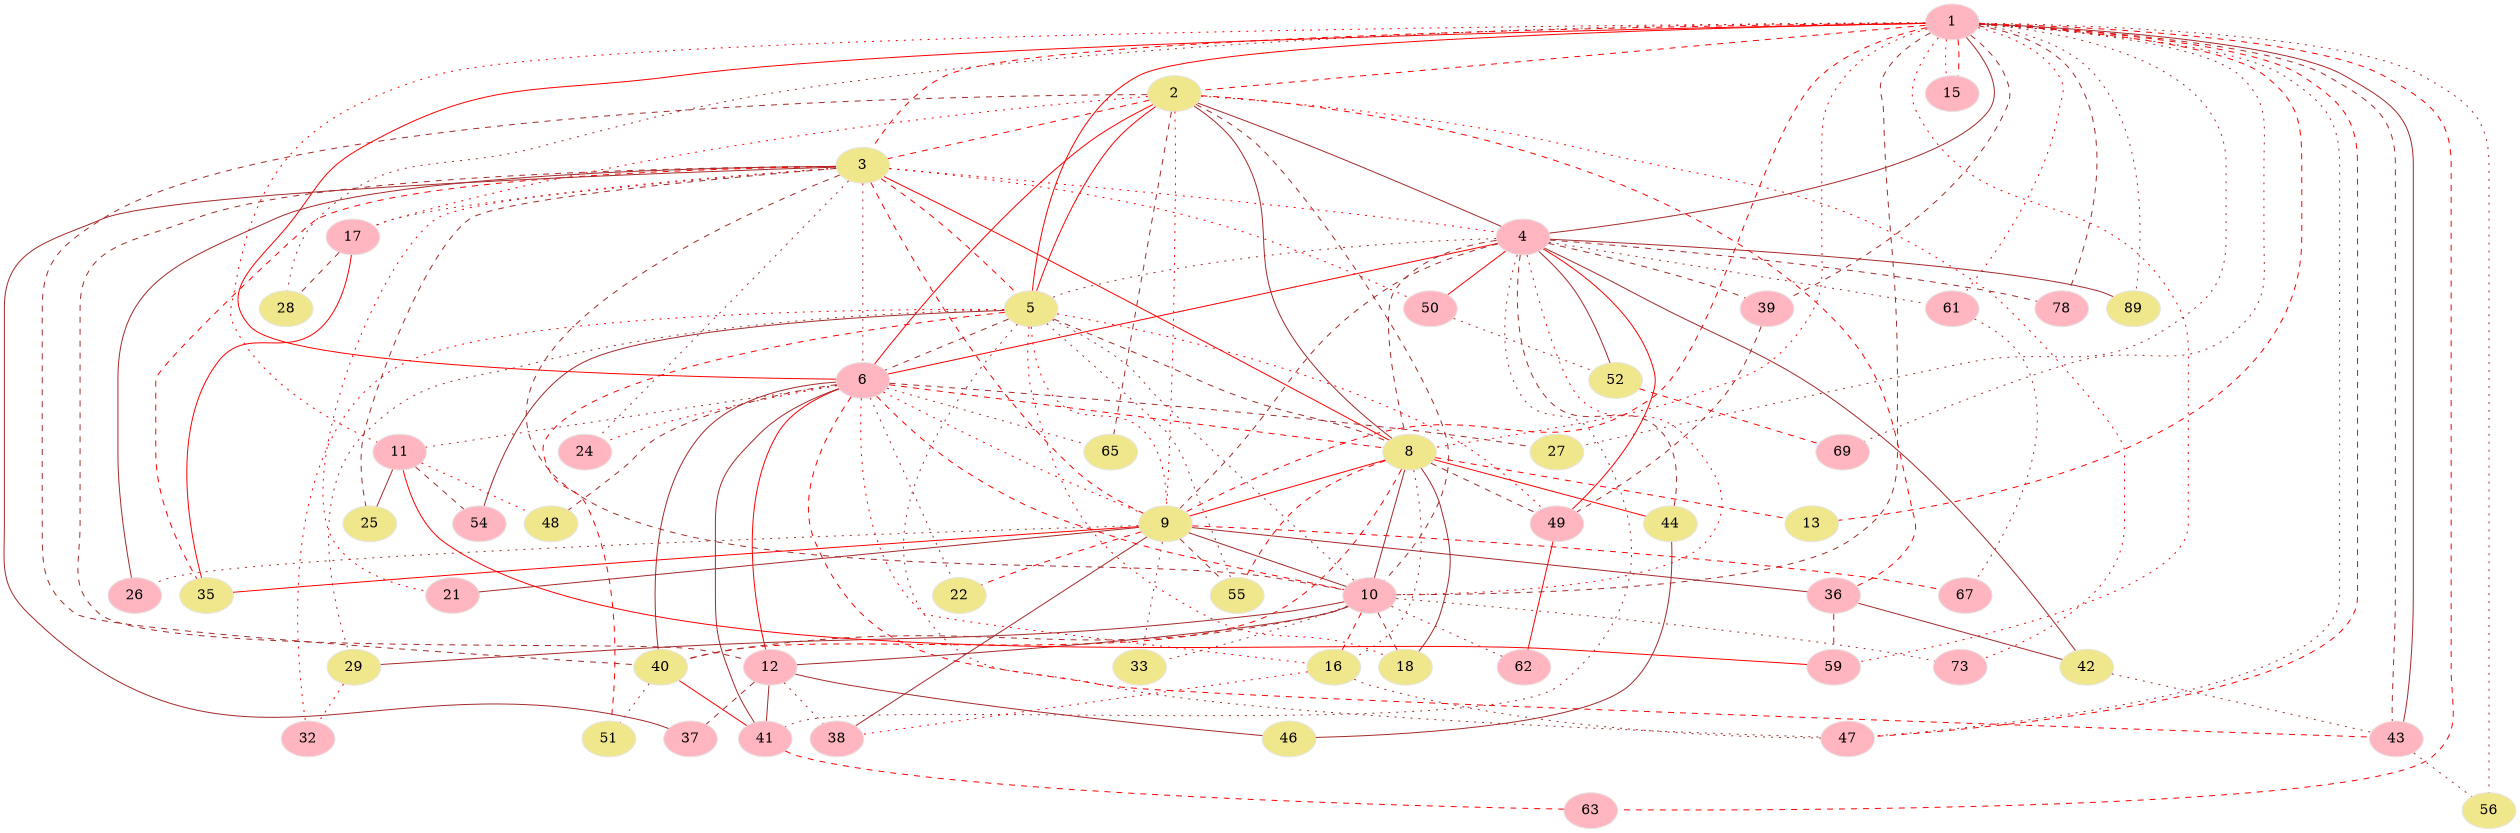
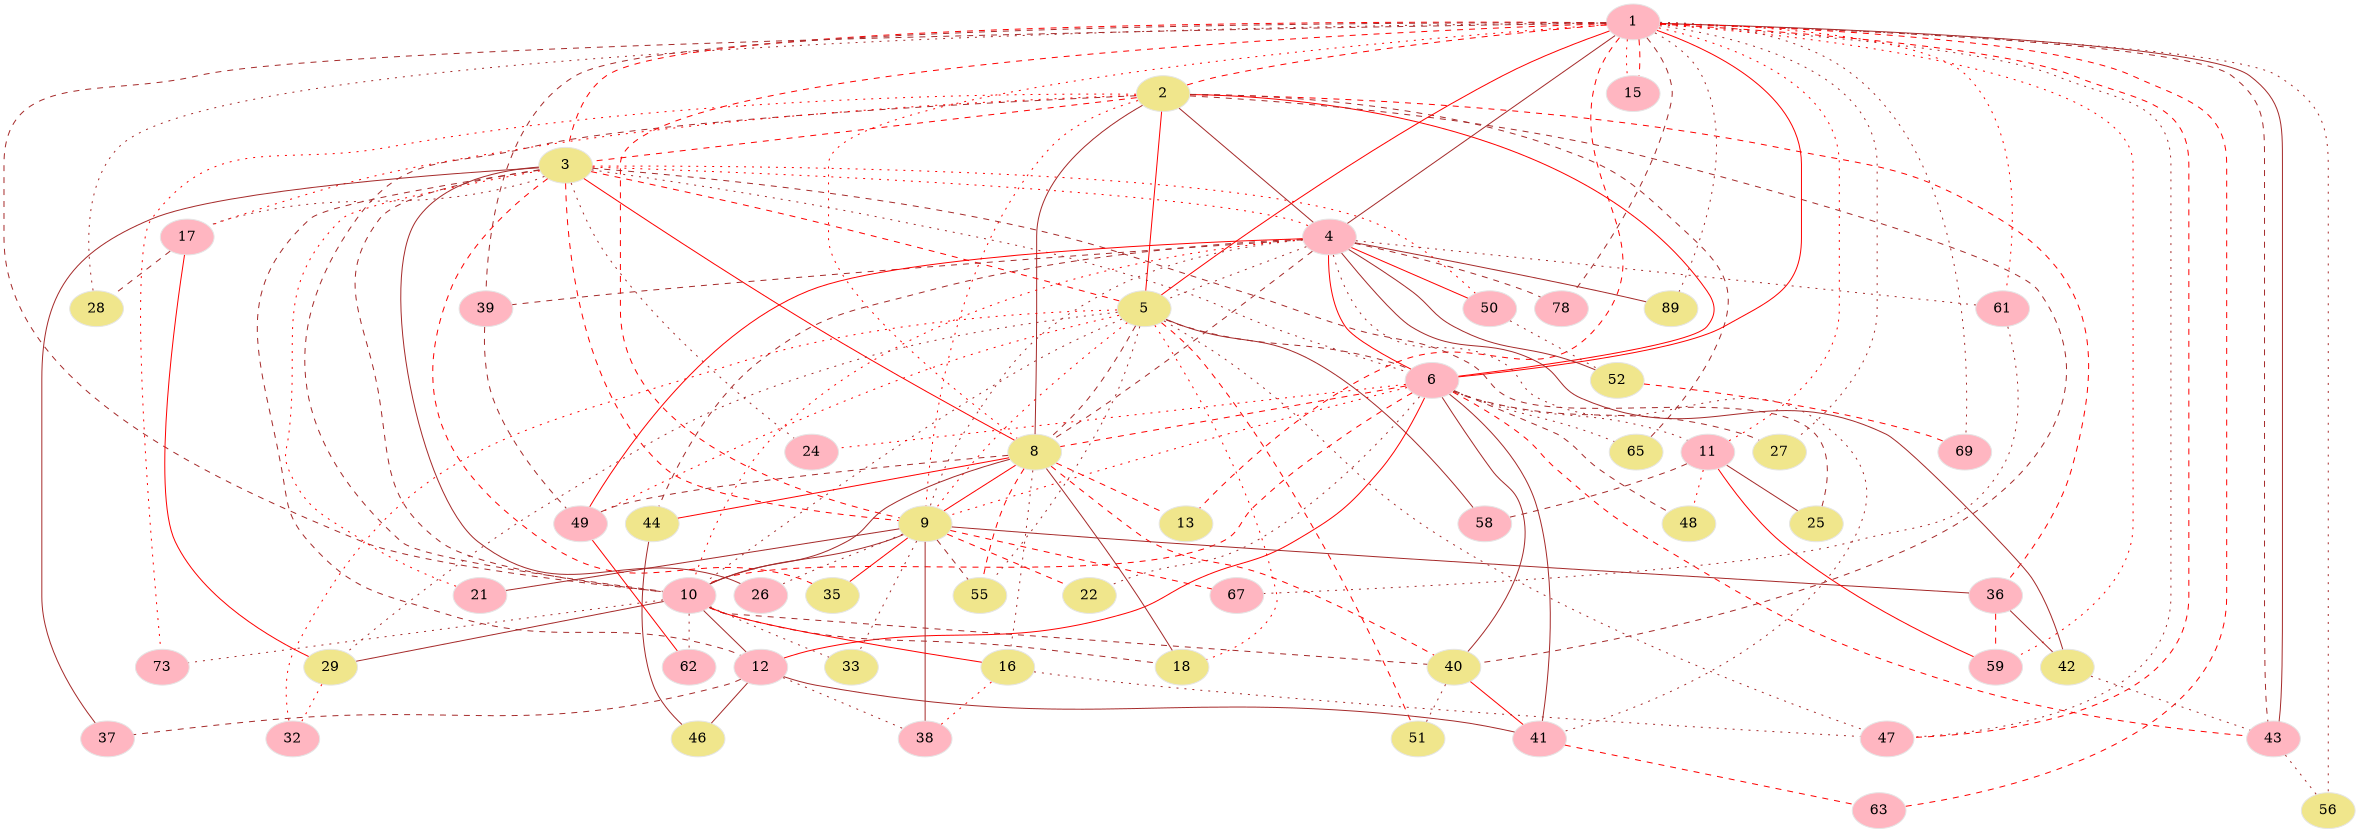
edge "4" -- "9": style dashed -> dotted
edge "17" -- "35": now "17" -- "29"
node "54": label "54" -> "58"
edge "6" -- "16": removed
edge "10" -- "16": style dashed -> solid
